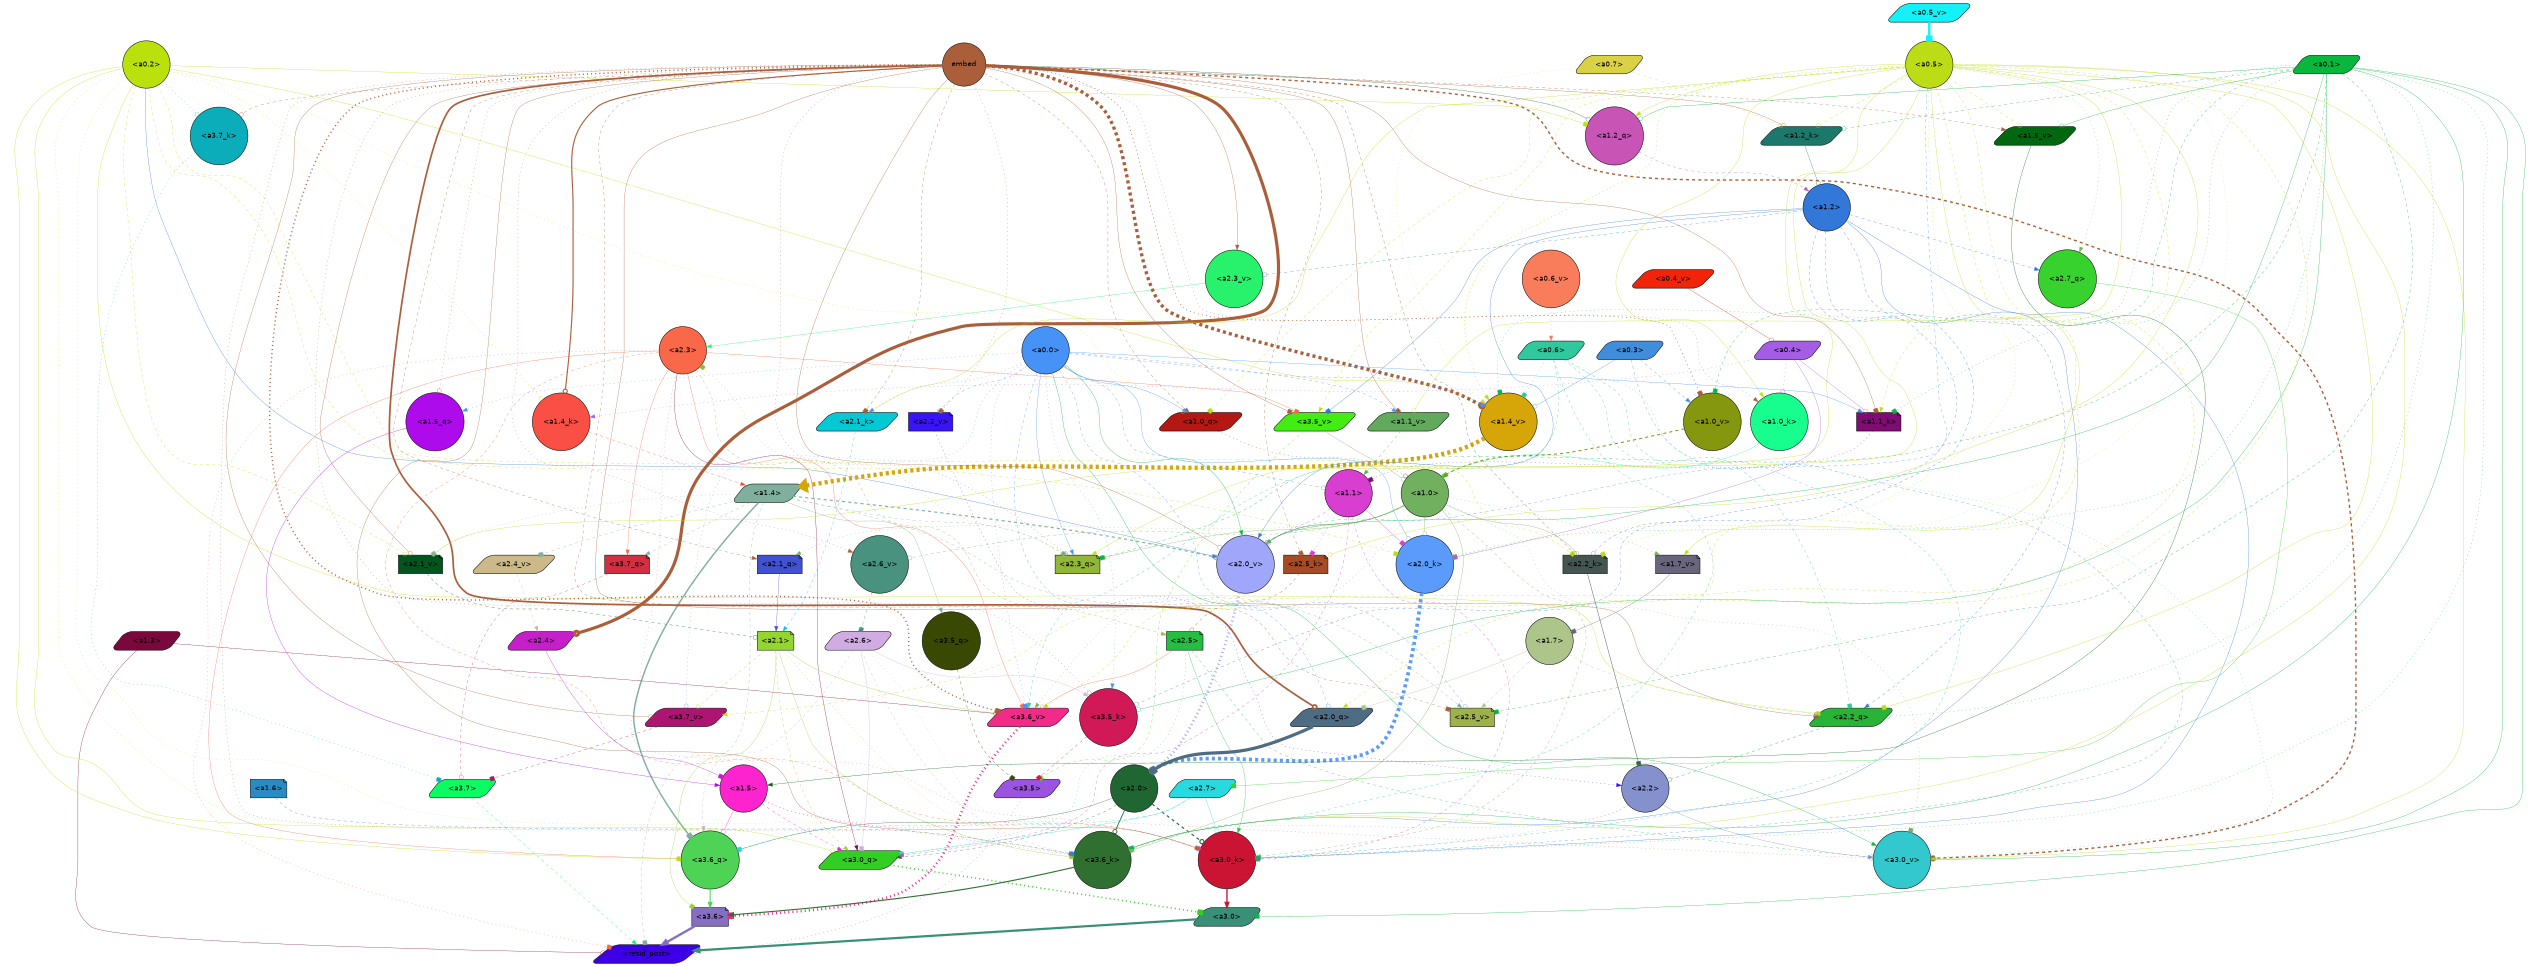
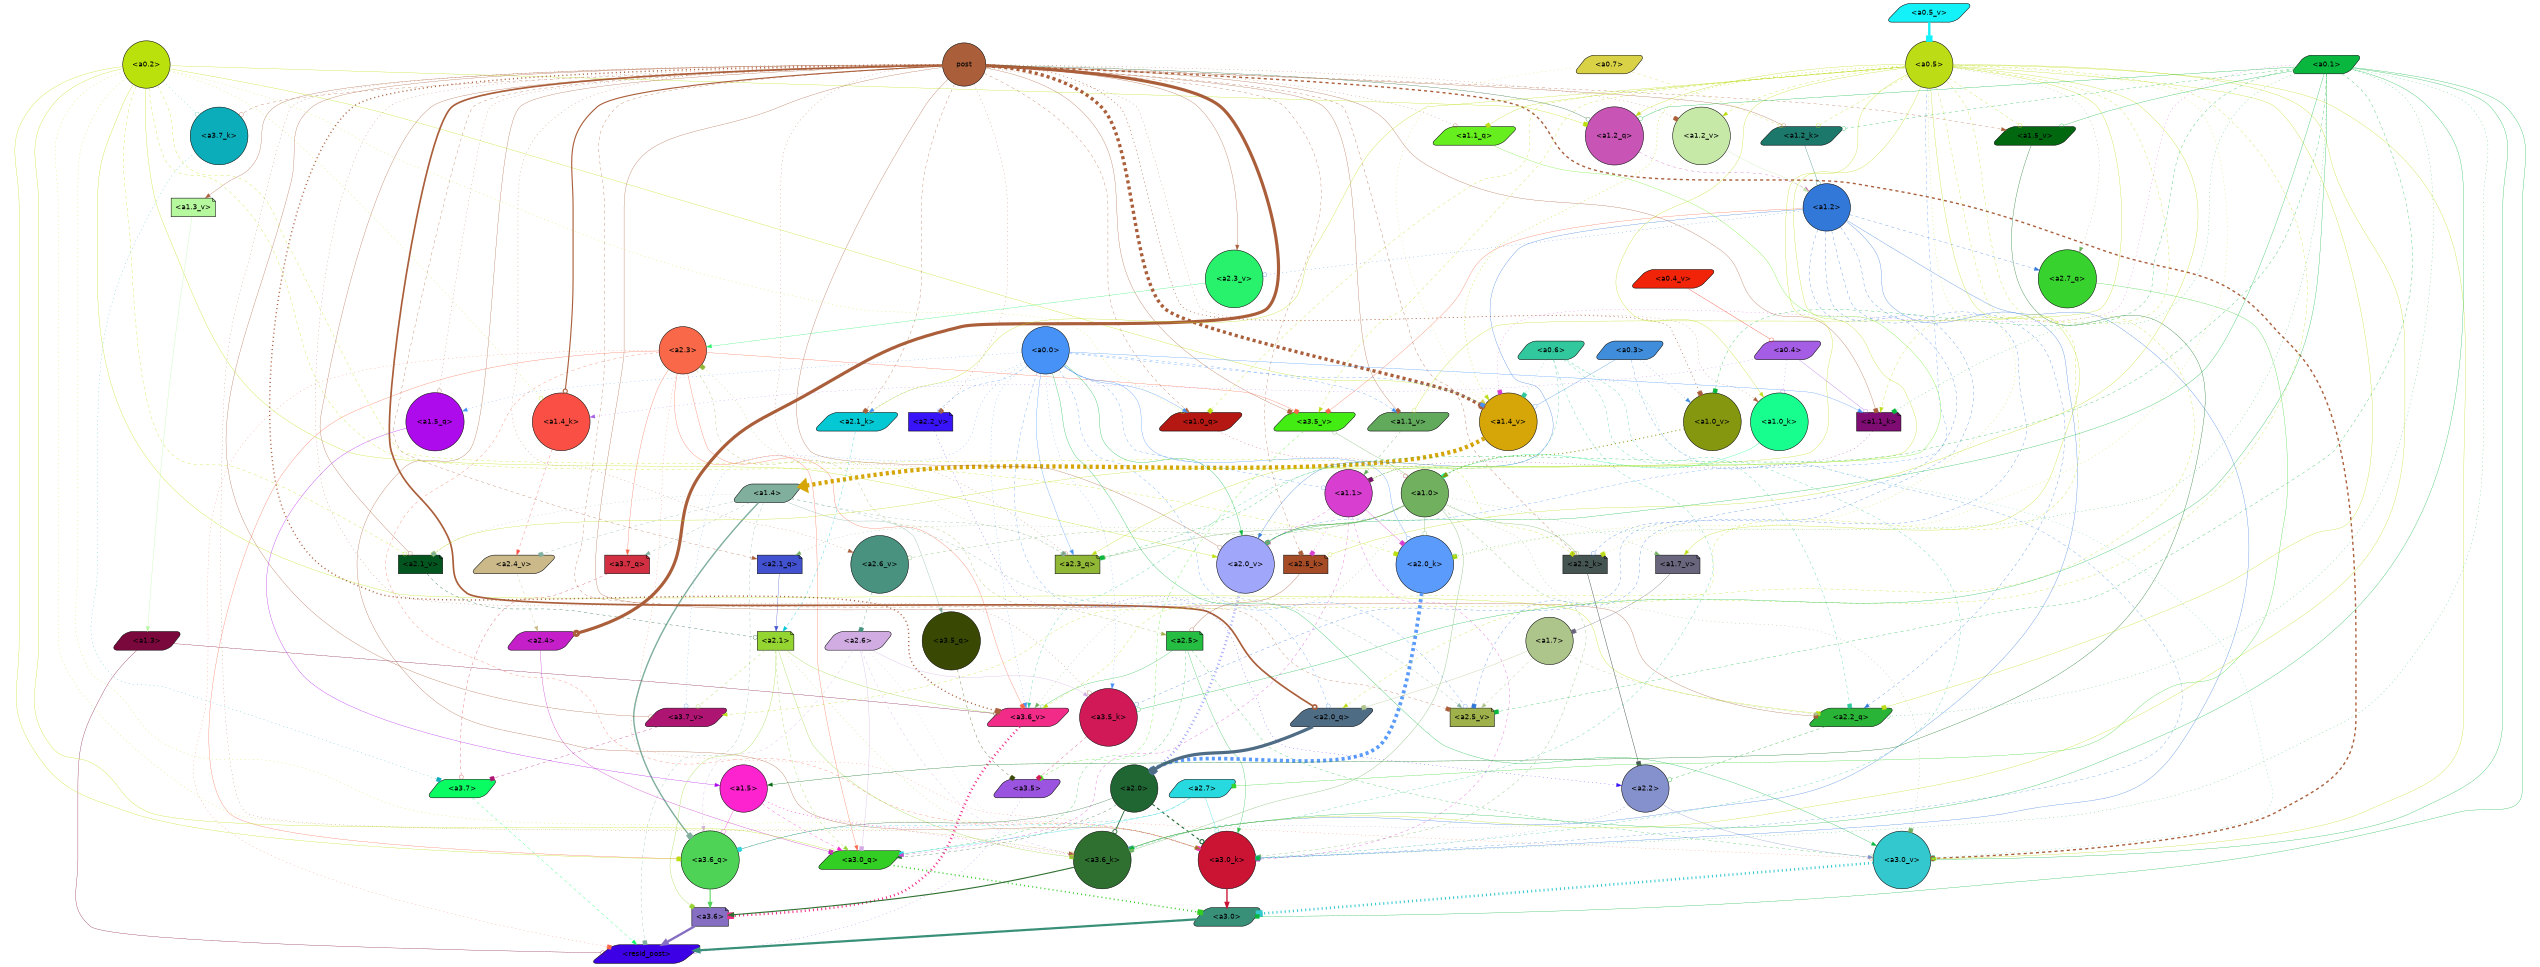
node "embed": label "embed" -> "post"
node "<a1.1_q>": added
node "<a1.2_v>": added
node "<a1.3_v>": added
edge "<a1.2>" -> "<a3.5_v>": color #3278d9 -> #f86849
edge "<a1.2>" -> "<a2.3_v>": style dashed -> dotted
node "<a0.6_v>": removed
edge "<a0.1>" -> "<a1.4_v>": color #09b63e -> #d83ed0
edge "<a0.3>" -> "<a1.0_v>": style dashed -> dotted
edge "<a1.0_v>" -> "<a1.0>": style dashed -> dotted
edge "<a3.5_v>" -> "<a1.0>": reversed
edge "<a1.4_k>" -> "<a1.4>": now "<a1.4_k>" -> "<a2.4_v>"
edge "<a0.2>" -> "<a2.0_v>": color #3278d9 -> #bae10b
edge "<a0.4>" -> "<a2.0_k>": removed
edge "<a1.2>" -> "<a2.5_v>": added
edge "<a1.4>" -> "<a2.0_v>": removed
edge "<a1.0>" -> "<a2.0_v>": arrowhead normal -> box
edge "<a0.0>" -> "<a3.6_v>": arrowhead box -> normal
edge "<a2.3>" -> "<a3.0_q>": color #7a083c -> #f86849
edge "<a2.5_k>" -> "<a2.5>": style dashed -> solid
edge "<a2.5>" -> "<a3.6_v>": color #f86849 -> #26bd43
edge "<a2.4>" -> "<a1.5>": now "<a2.4>" -> "<a3.0_q>"
edge "<a2.5>" -> "<a3.0_q>": style dotted -> dashed
node "<a1.6>": removed
edge "<a3.0_v>" -> "<a3.0>": added
